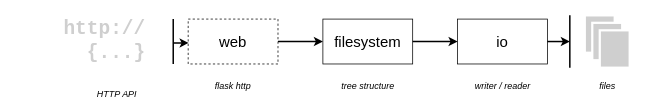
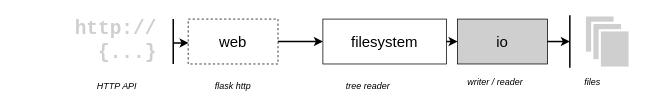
node "http:// {...}": moved (75, 42) -> (87, 42)
node "filesystem": size 90x45 -> 124x45
node "io": fillcolor #ffffff -> #cfcfcf
node "tree structure": label "tree structure" -> "tree reader"
node "writer / reader": moved (503, 87) -> (495, 83)
node "files": moved (608, 87) -> (593, 83)
node "HTTP API": moved (117, 94) -> (117, 87)
